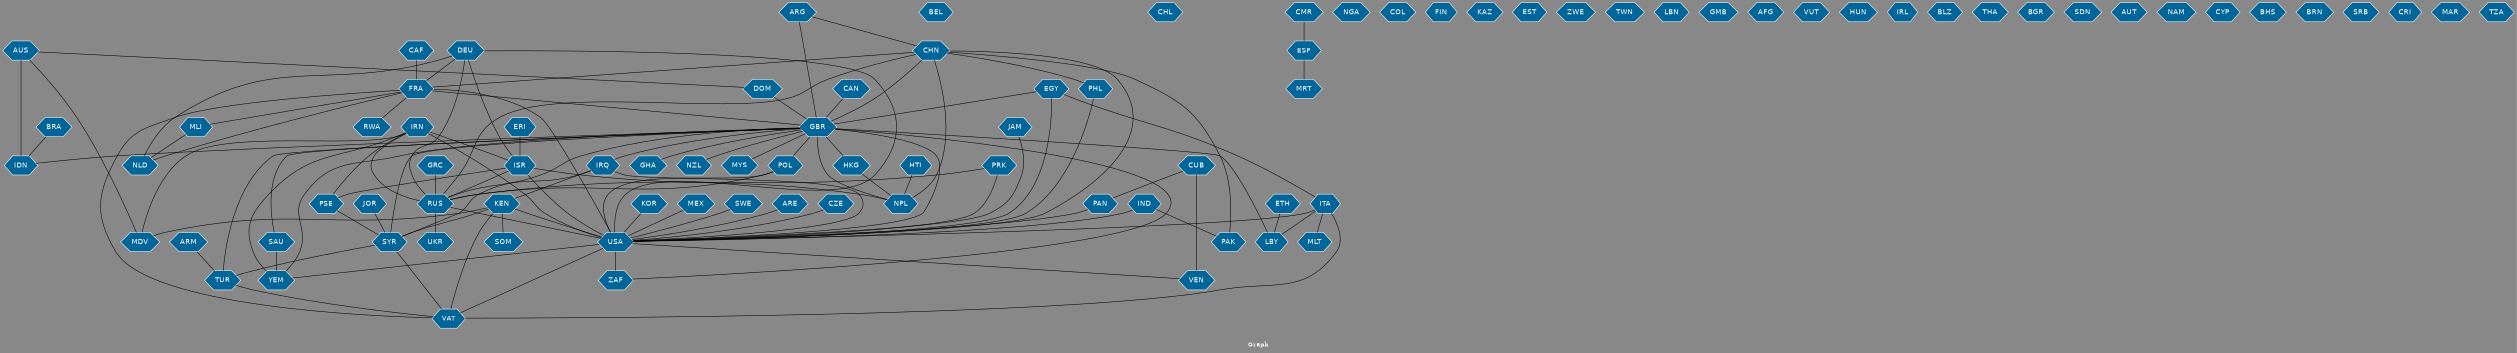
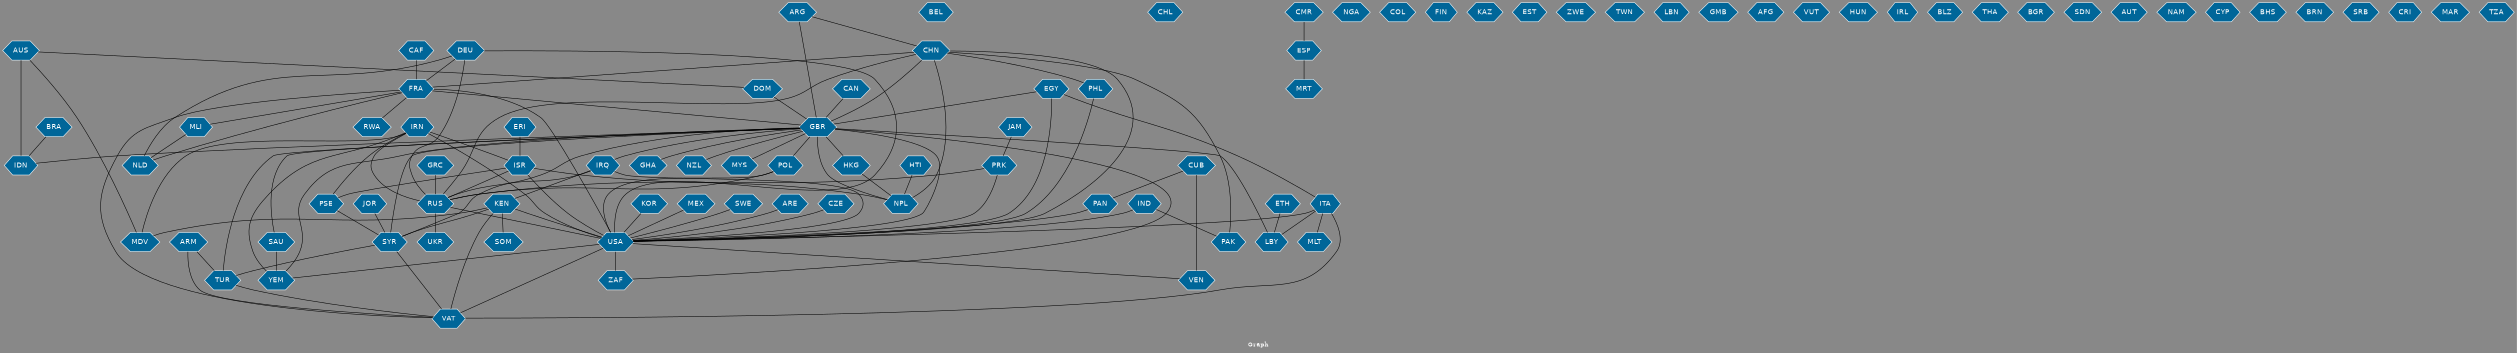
edge "DEU" -- "ISR": removed
edge "JAM" -- "USA": now "JAM" -- "PRK"
edge "ARM" -- "VAT": added
